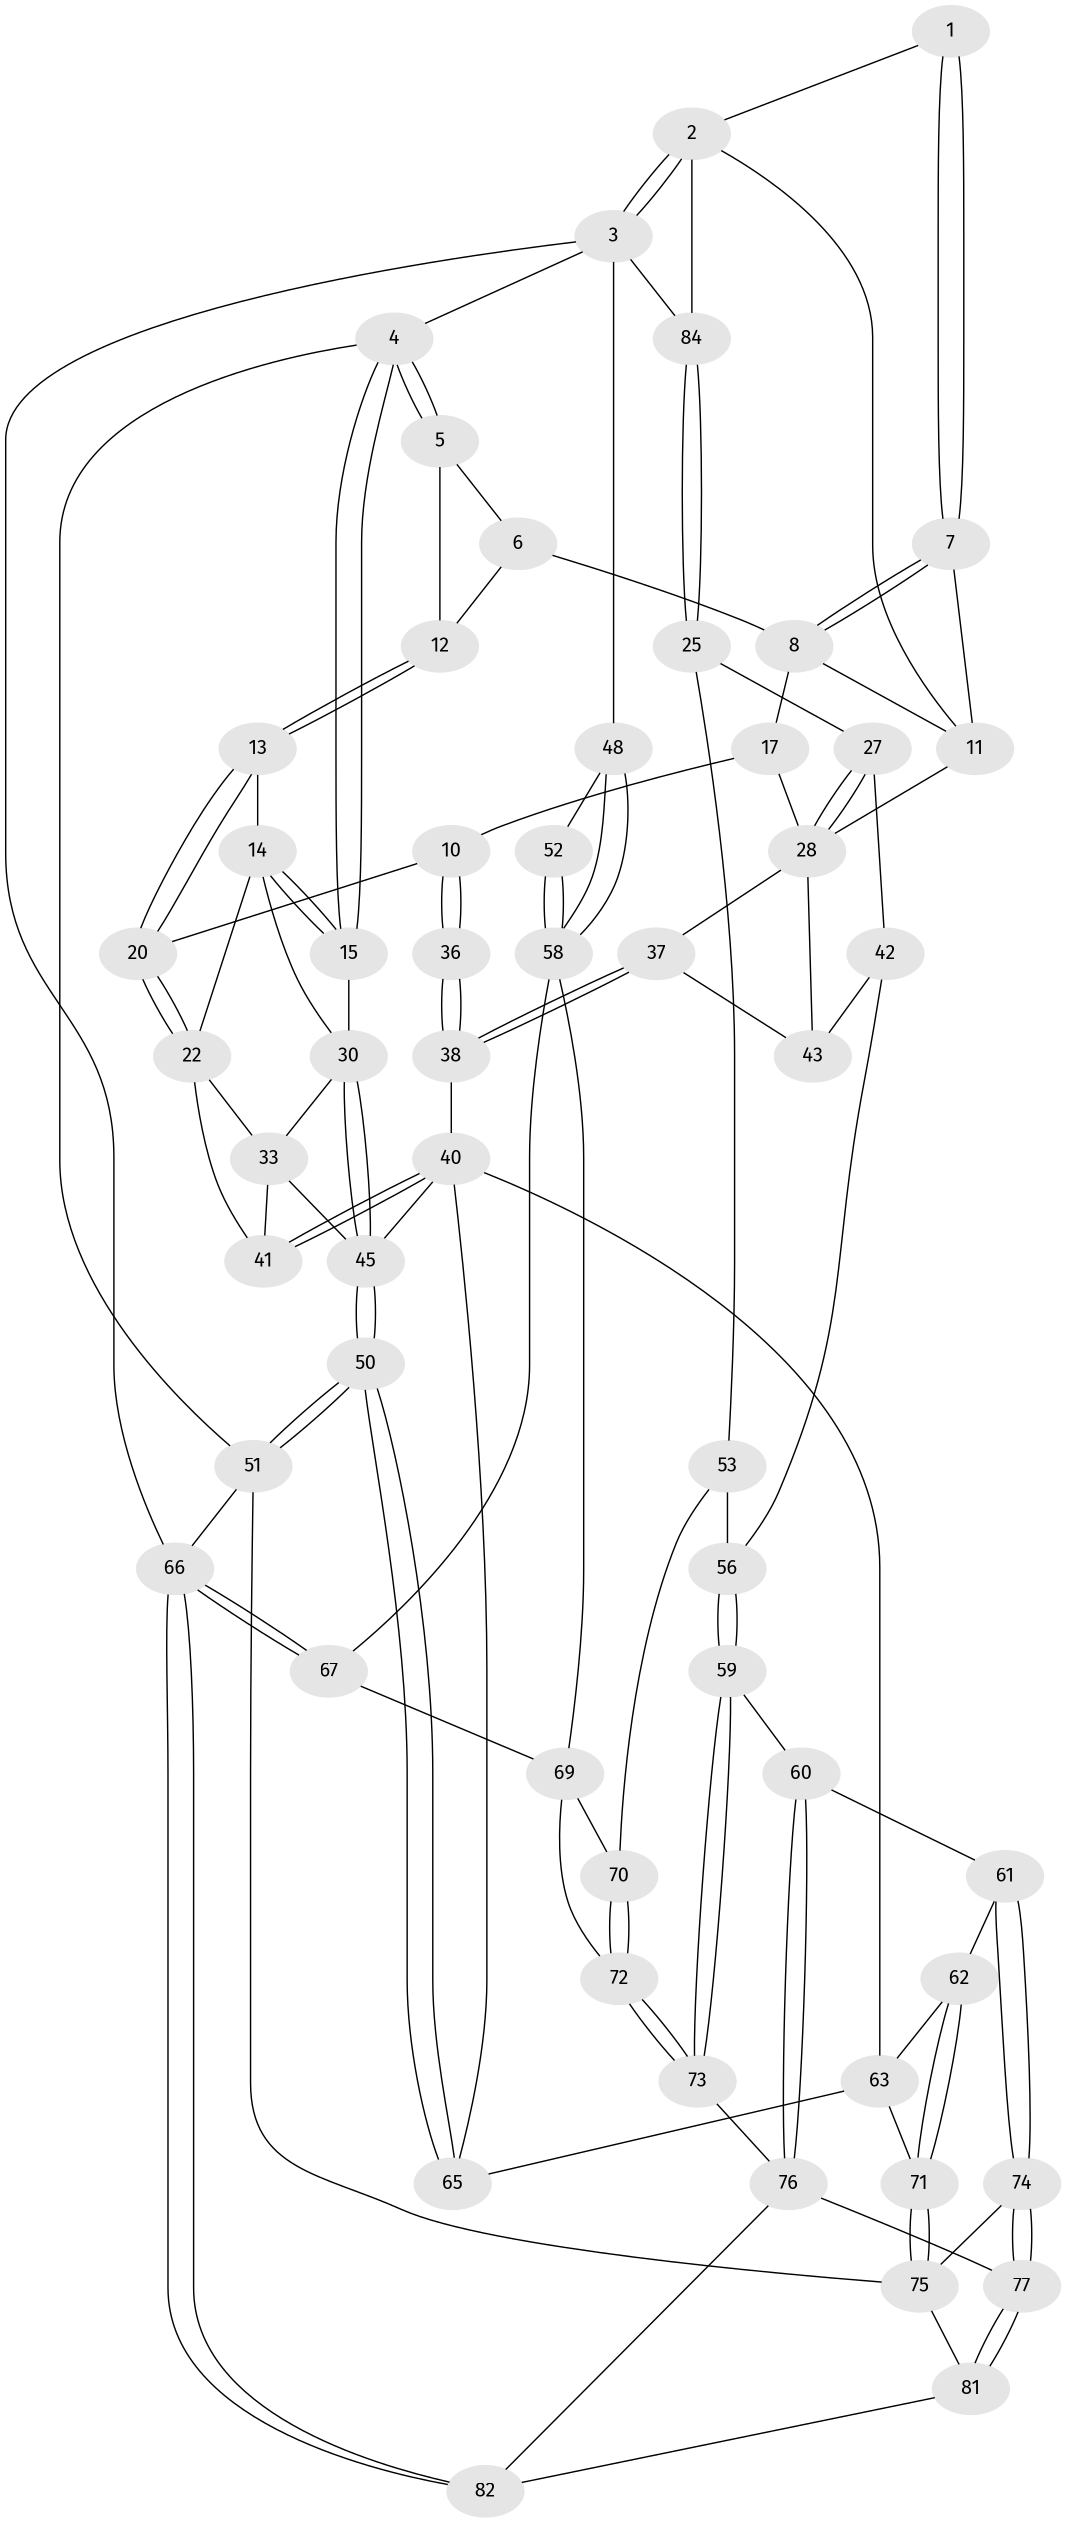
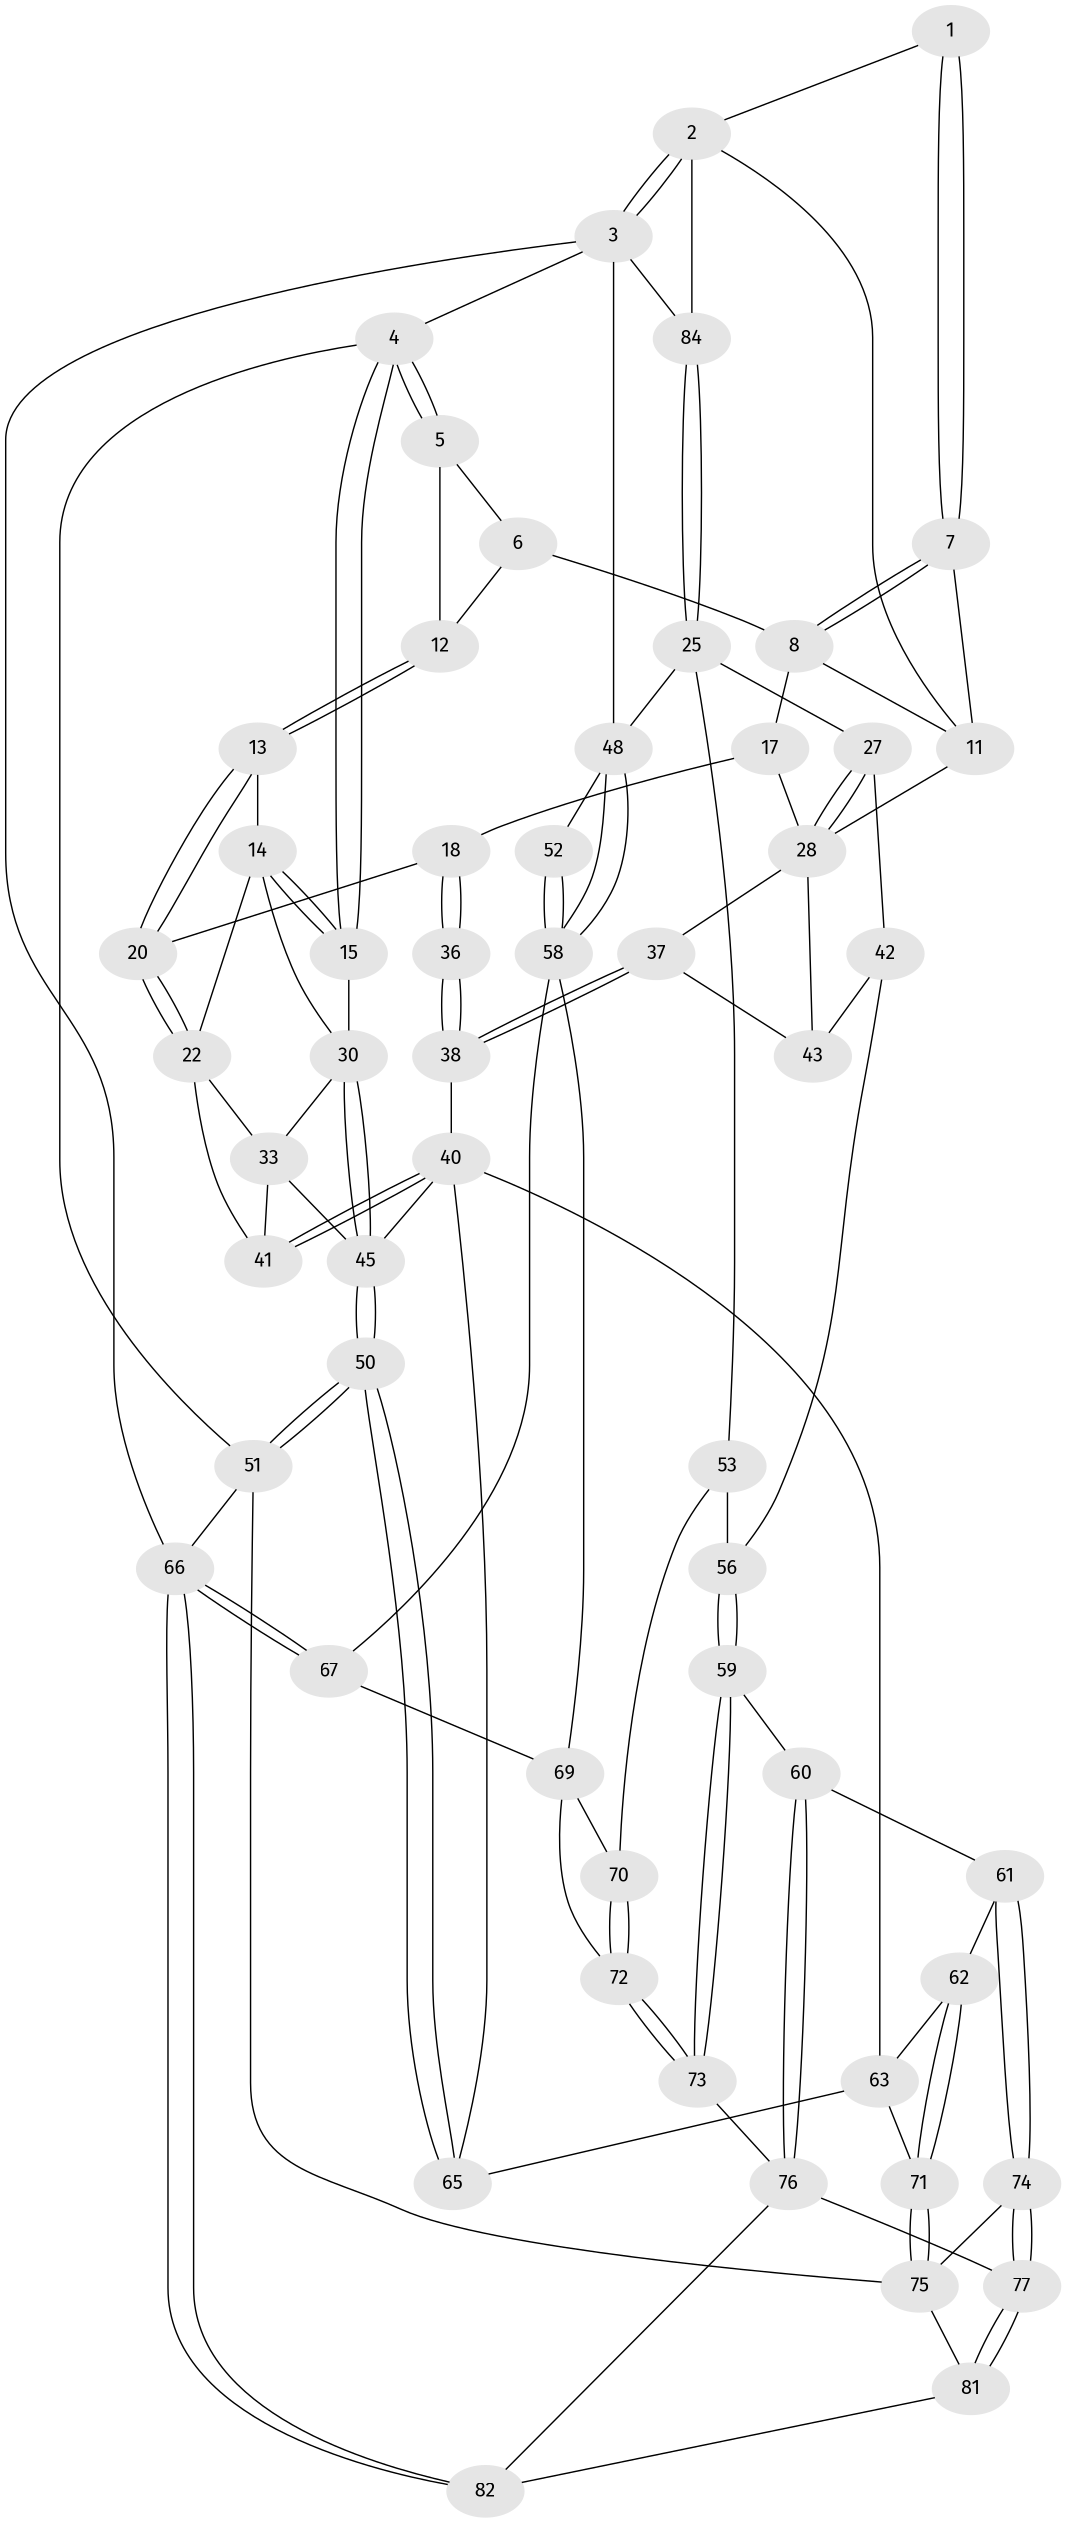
edge "25" -- "48": added
node "10": label "10" -> "18"
